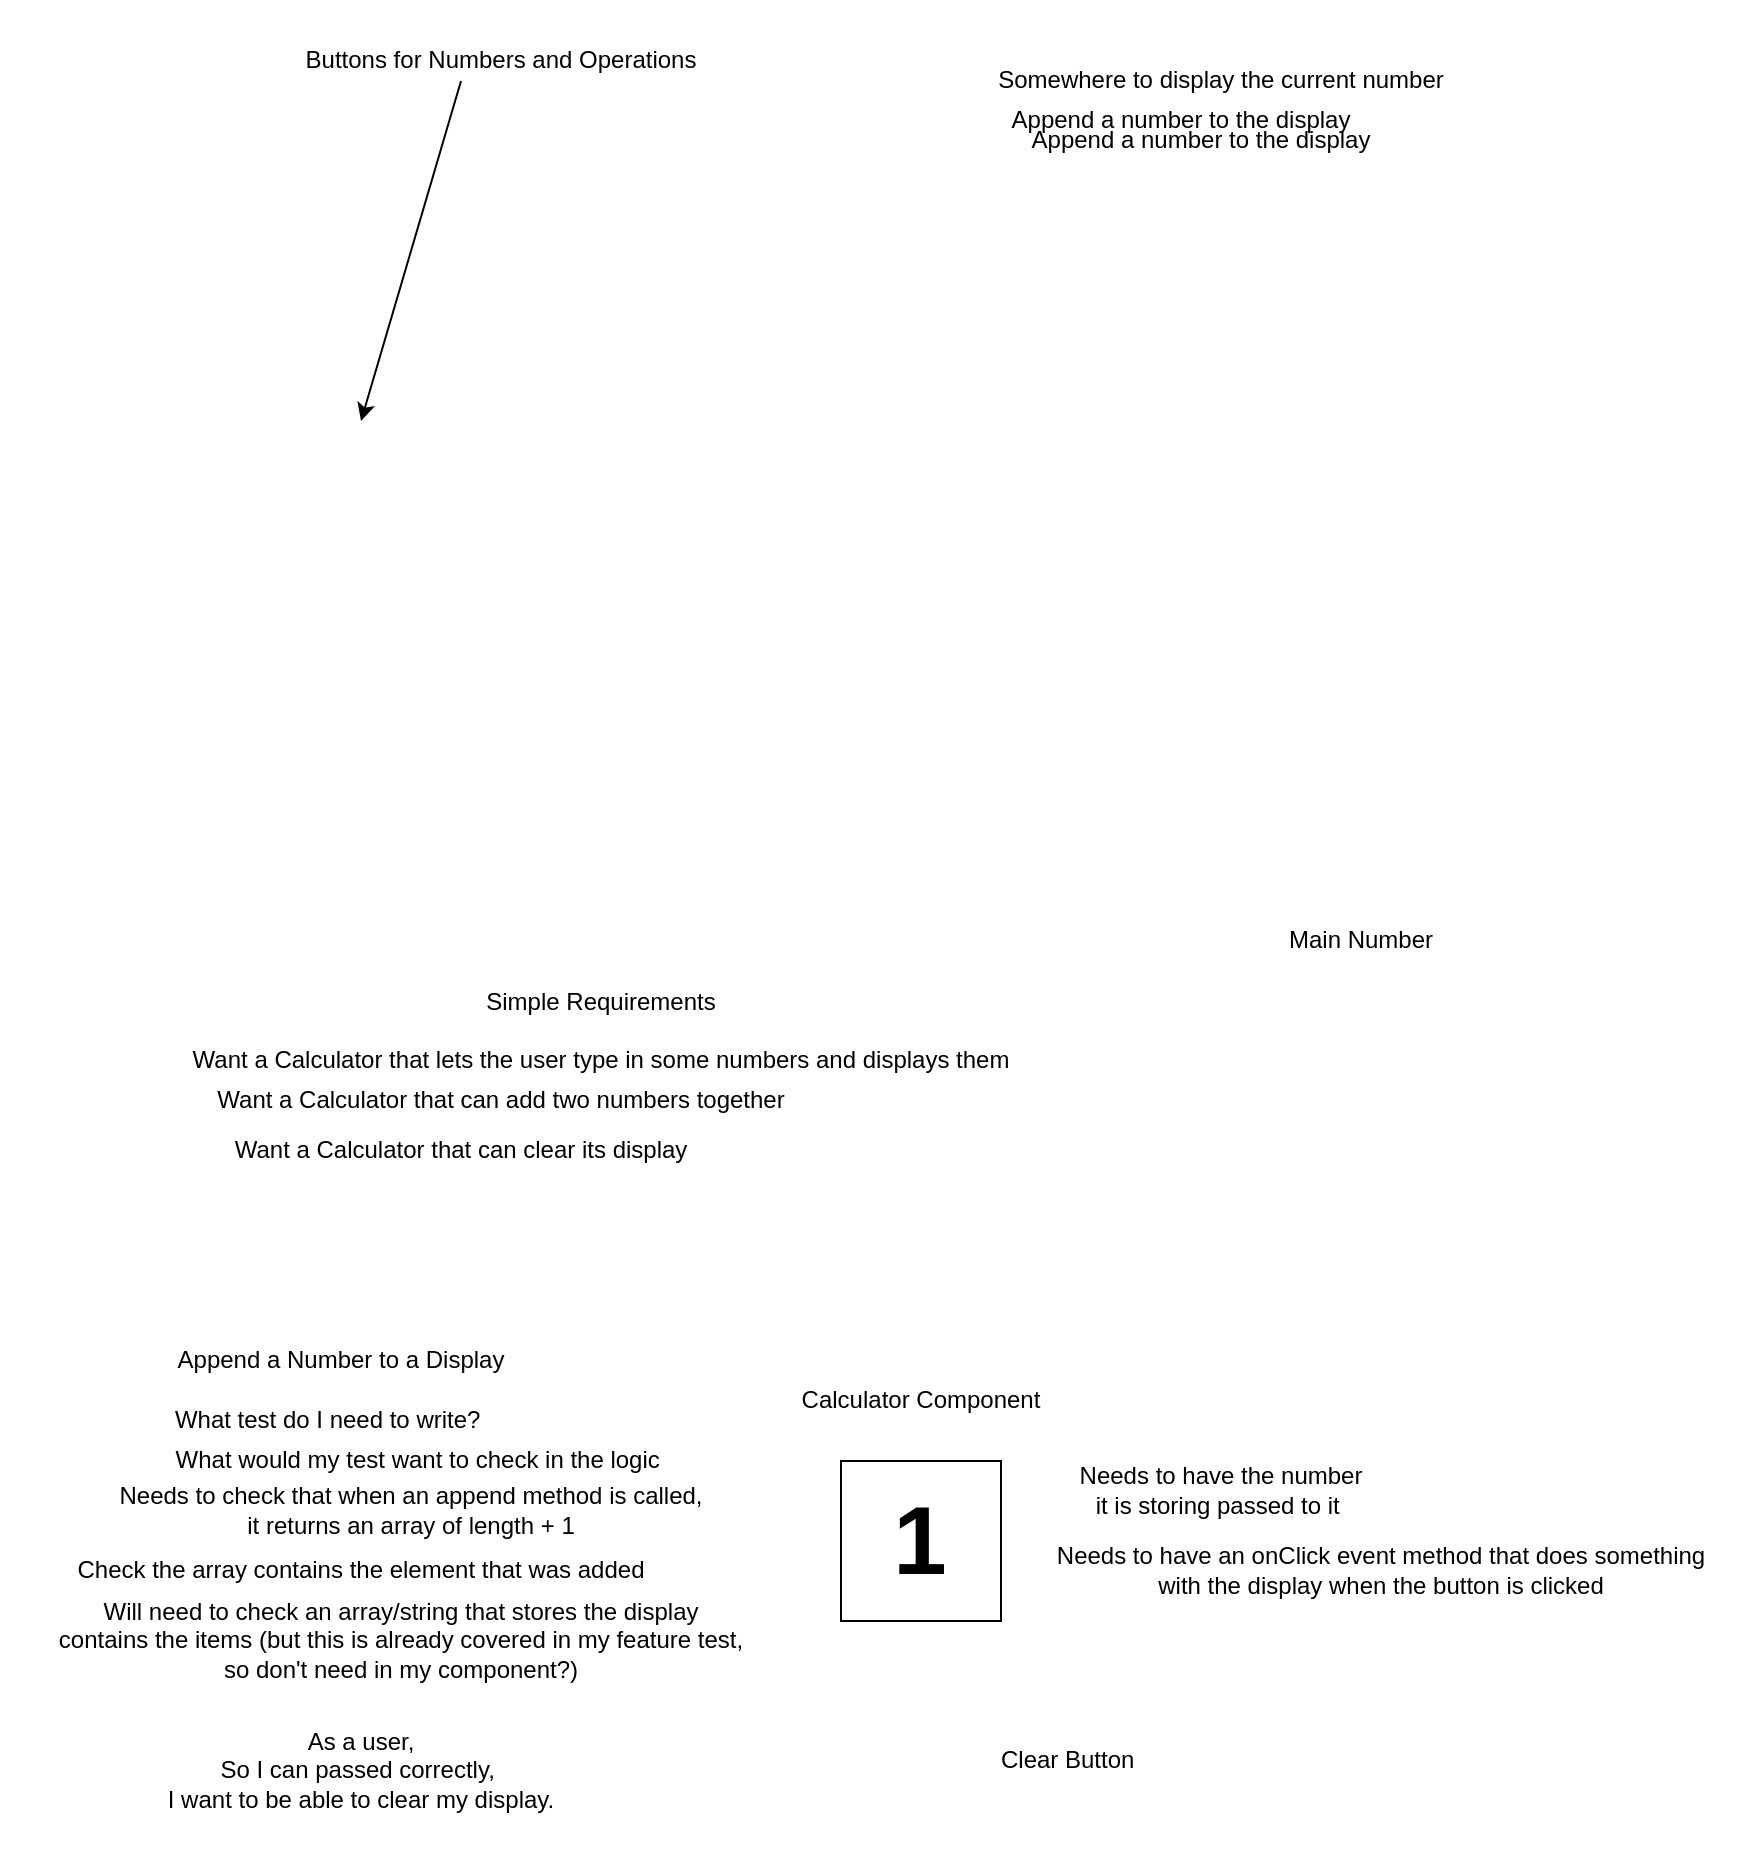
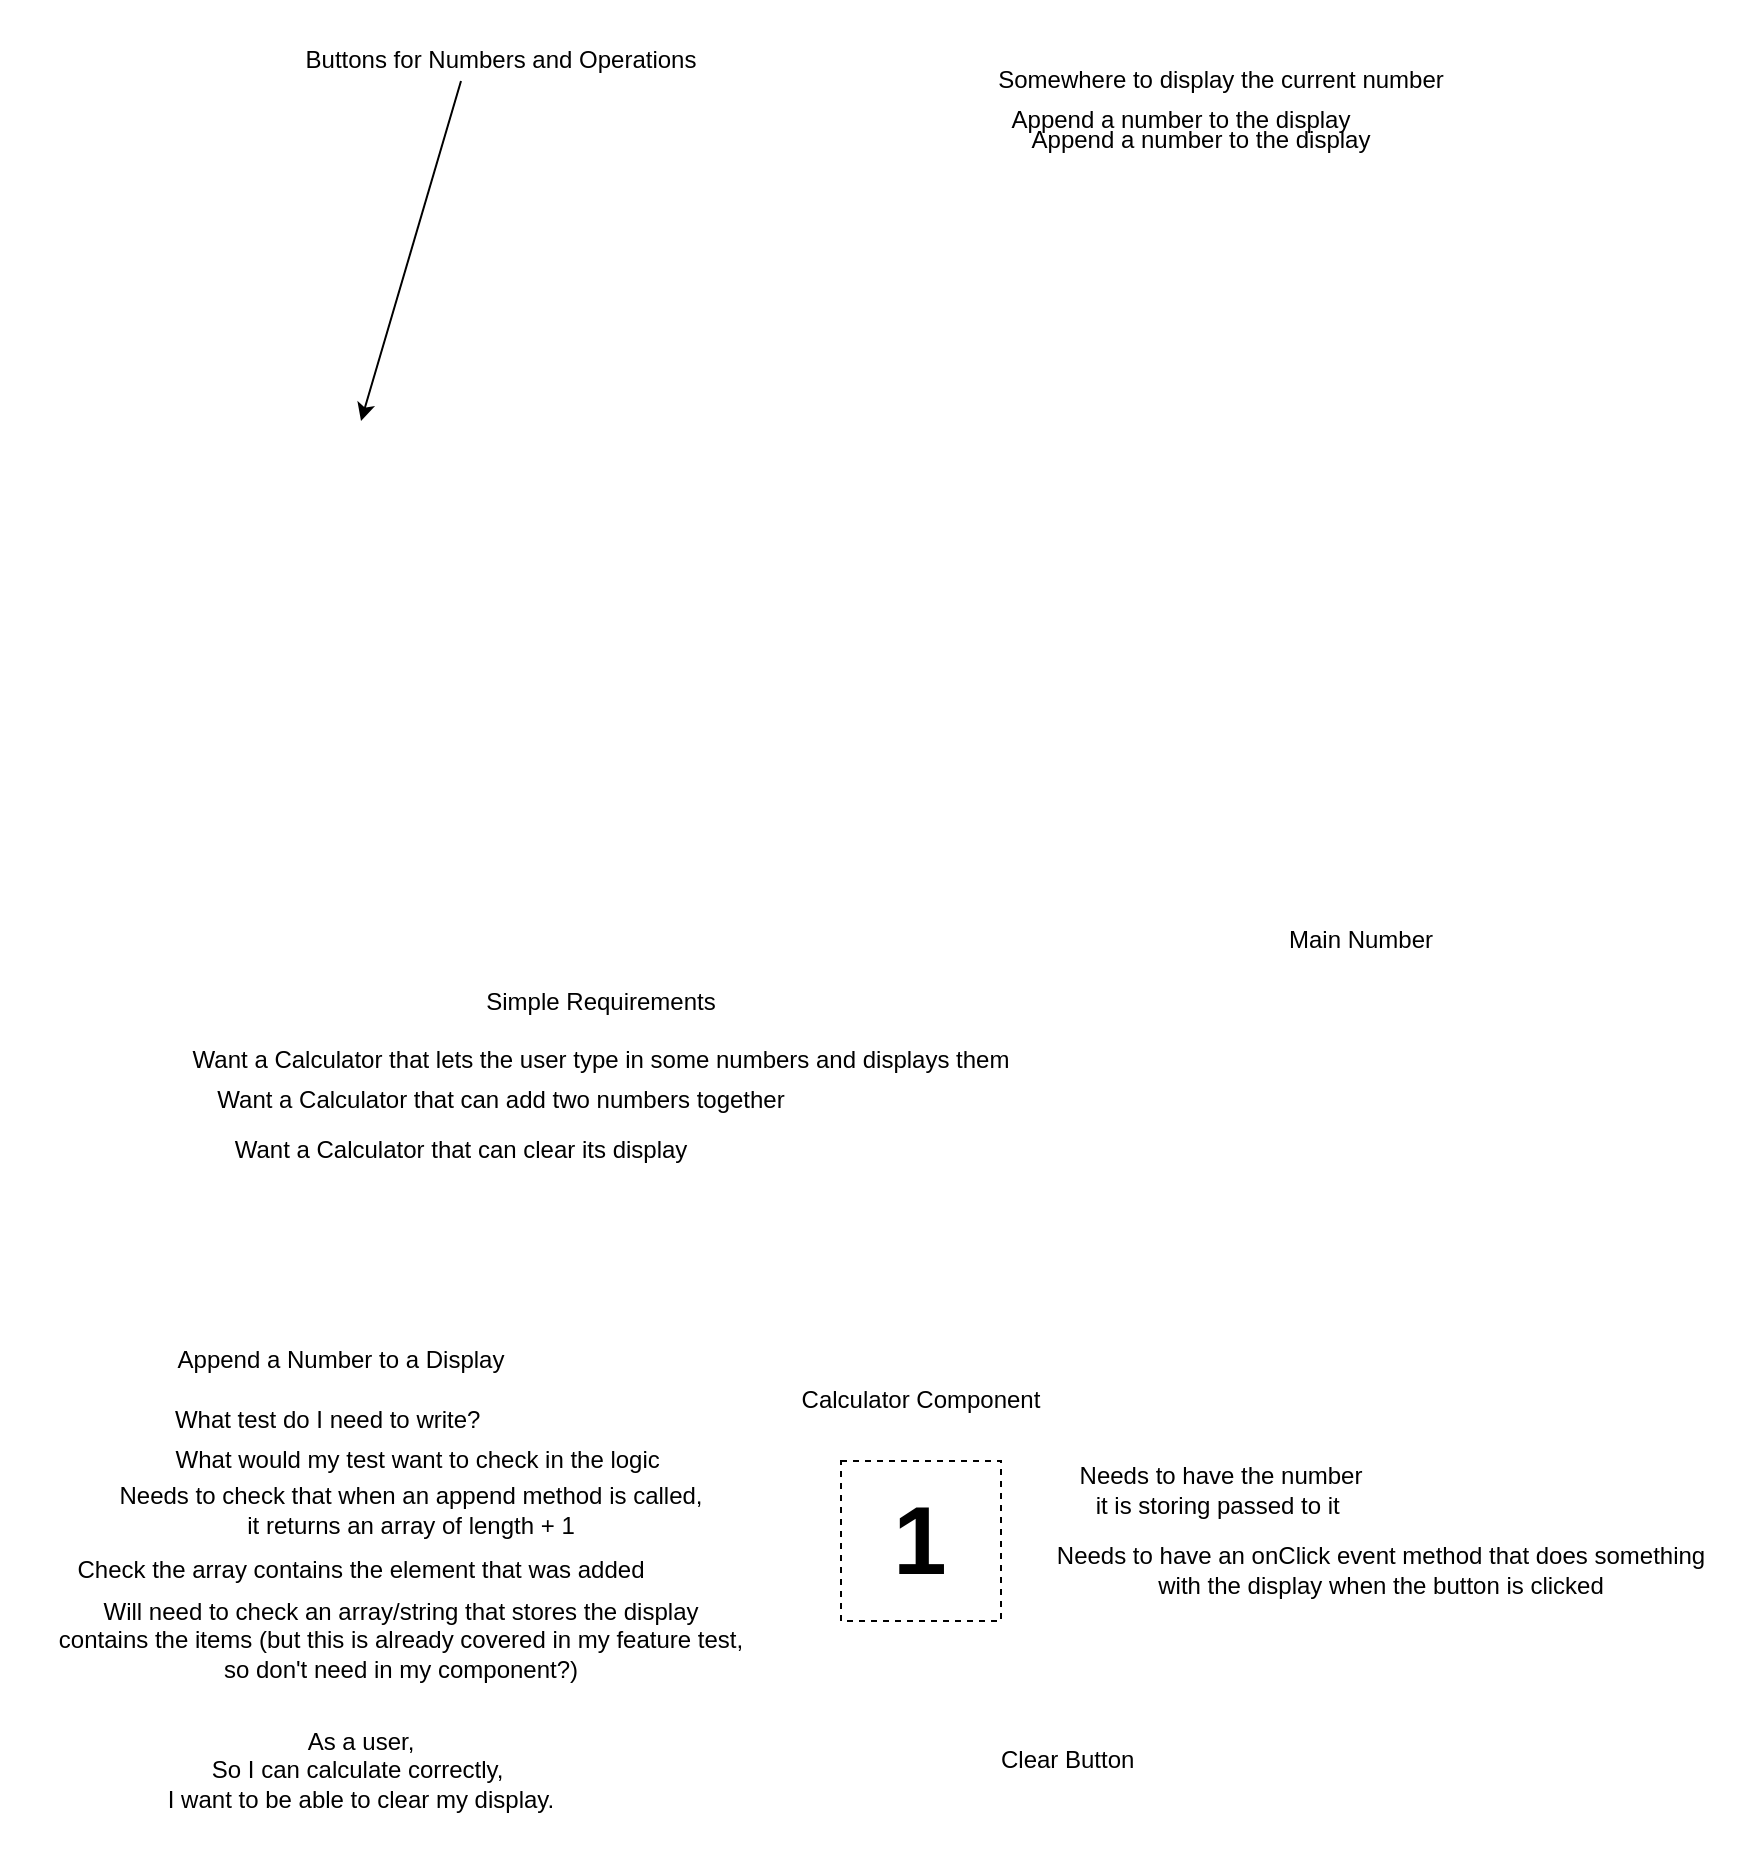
node "1": style solid -> dashed
node "As a user, So I can passed correctly, I want to be able to clear my display.": label "As a user, So I can passed correctly, I want to be able to clear my display." -> "As a user, So I can calculate correctly, I want to be able to clear my display."
